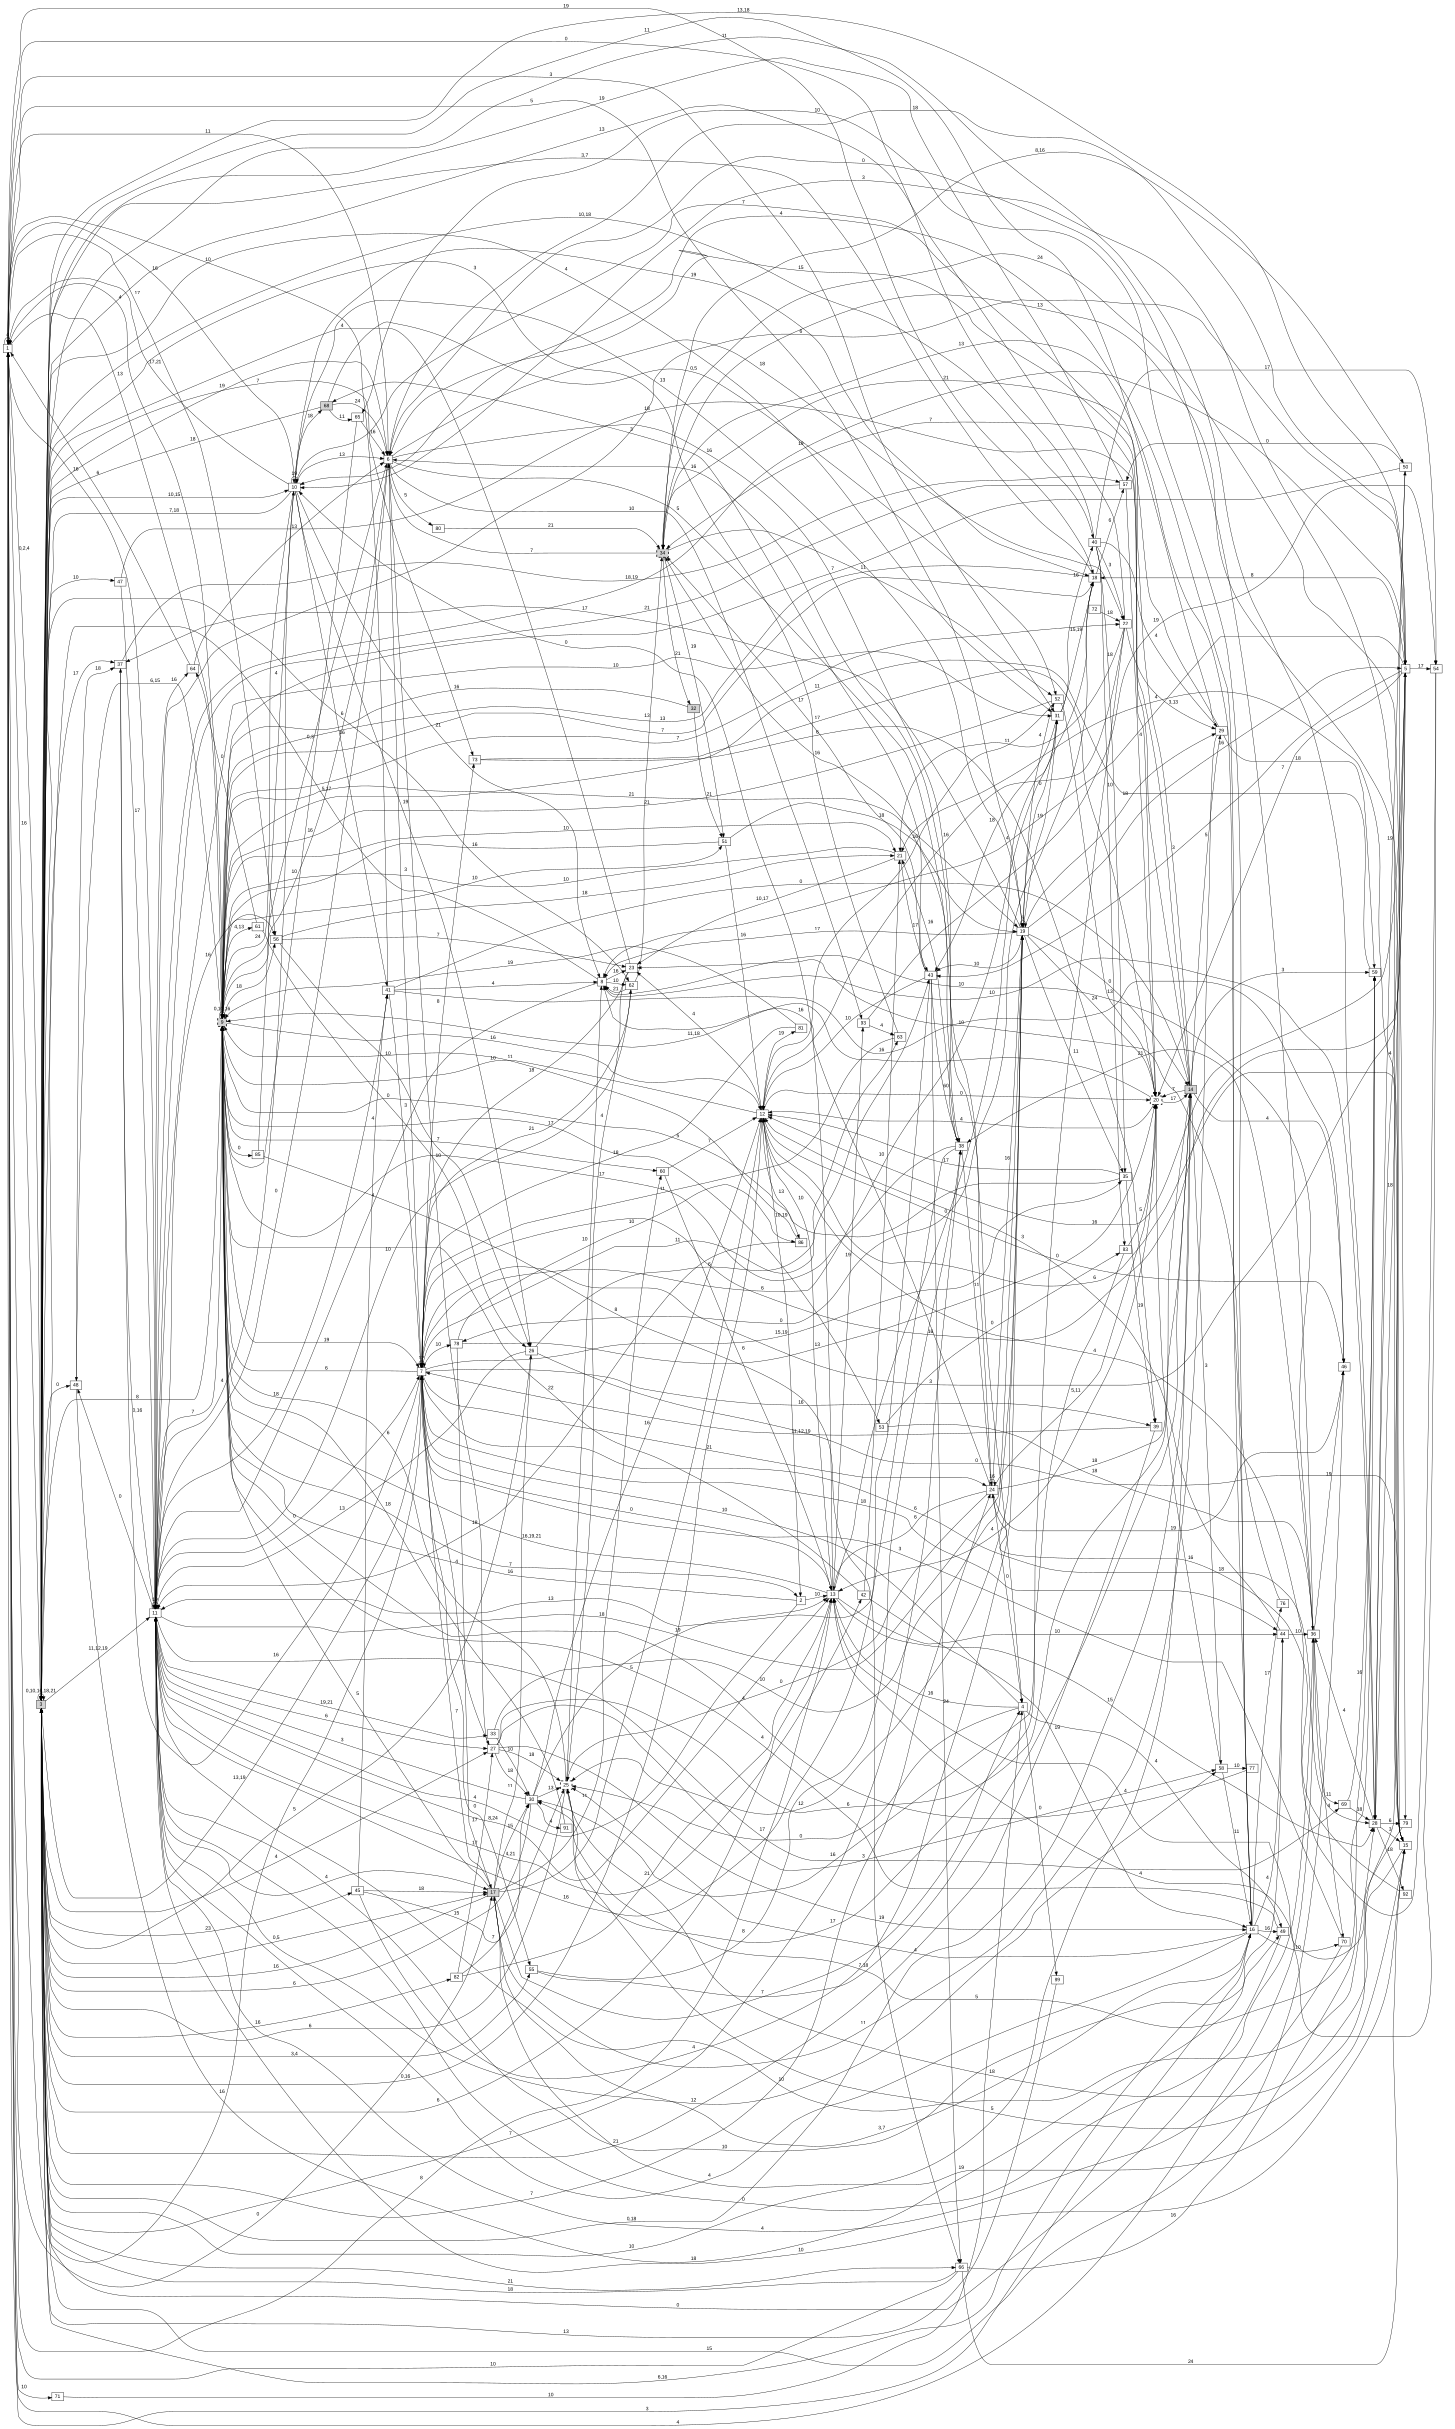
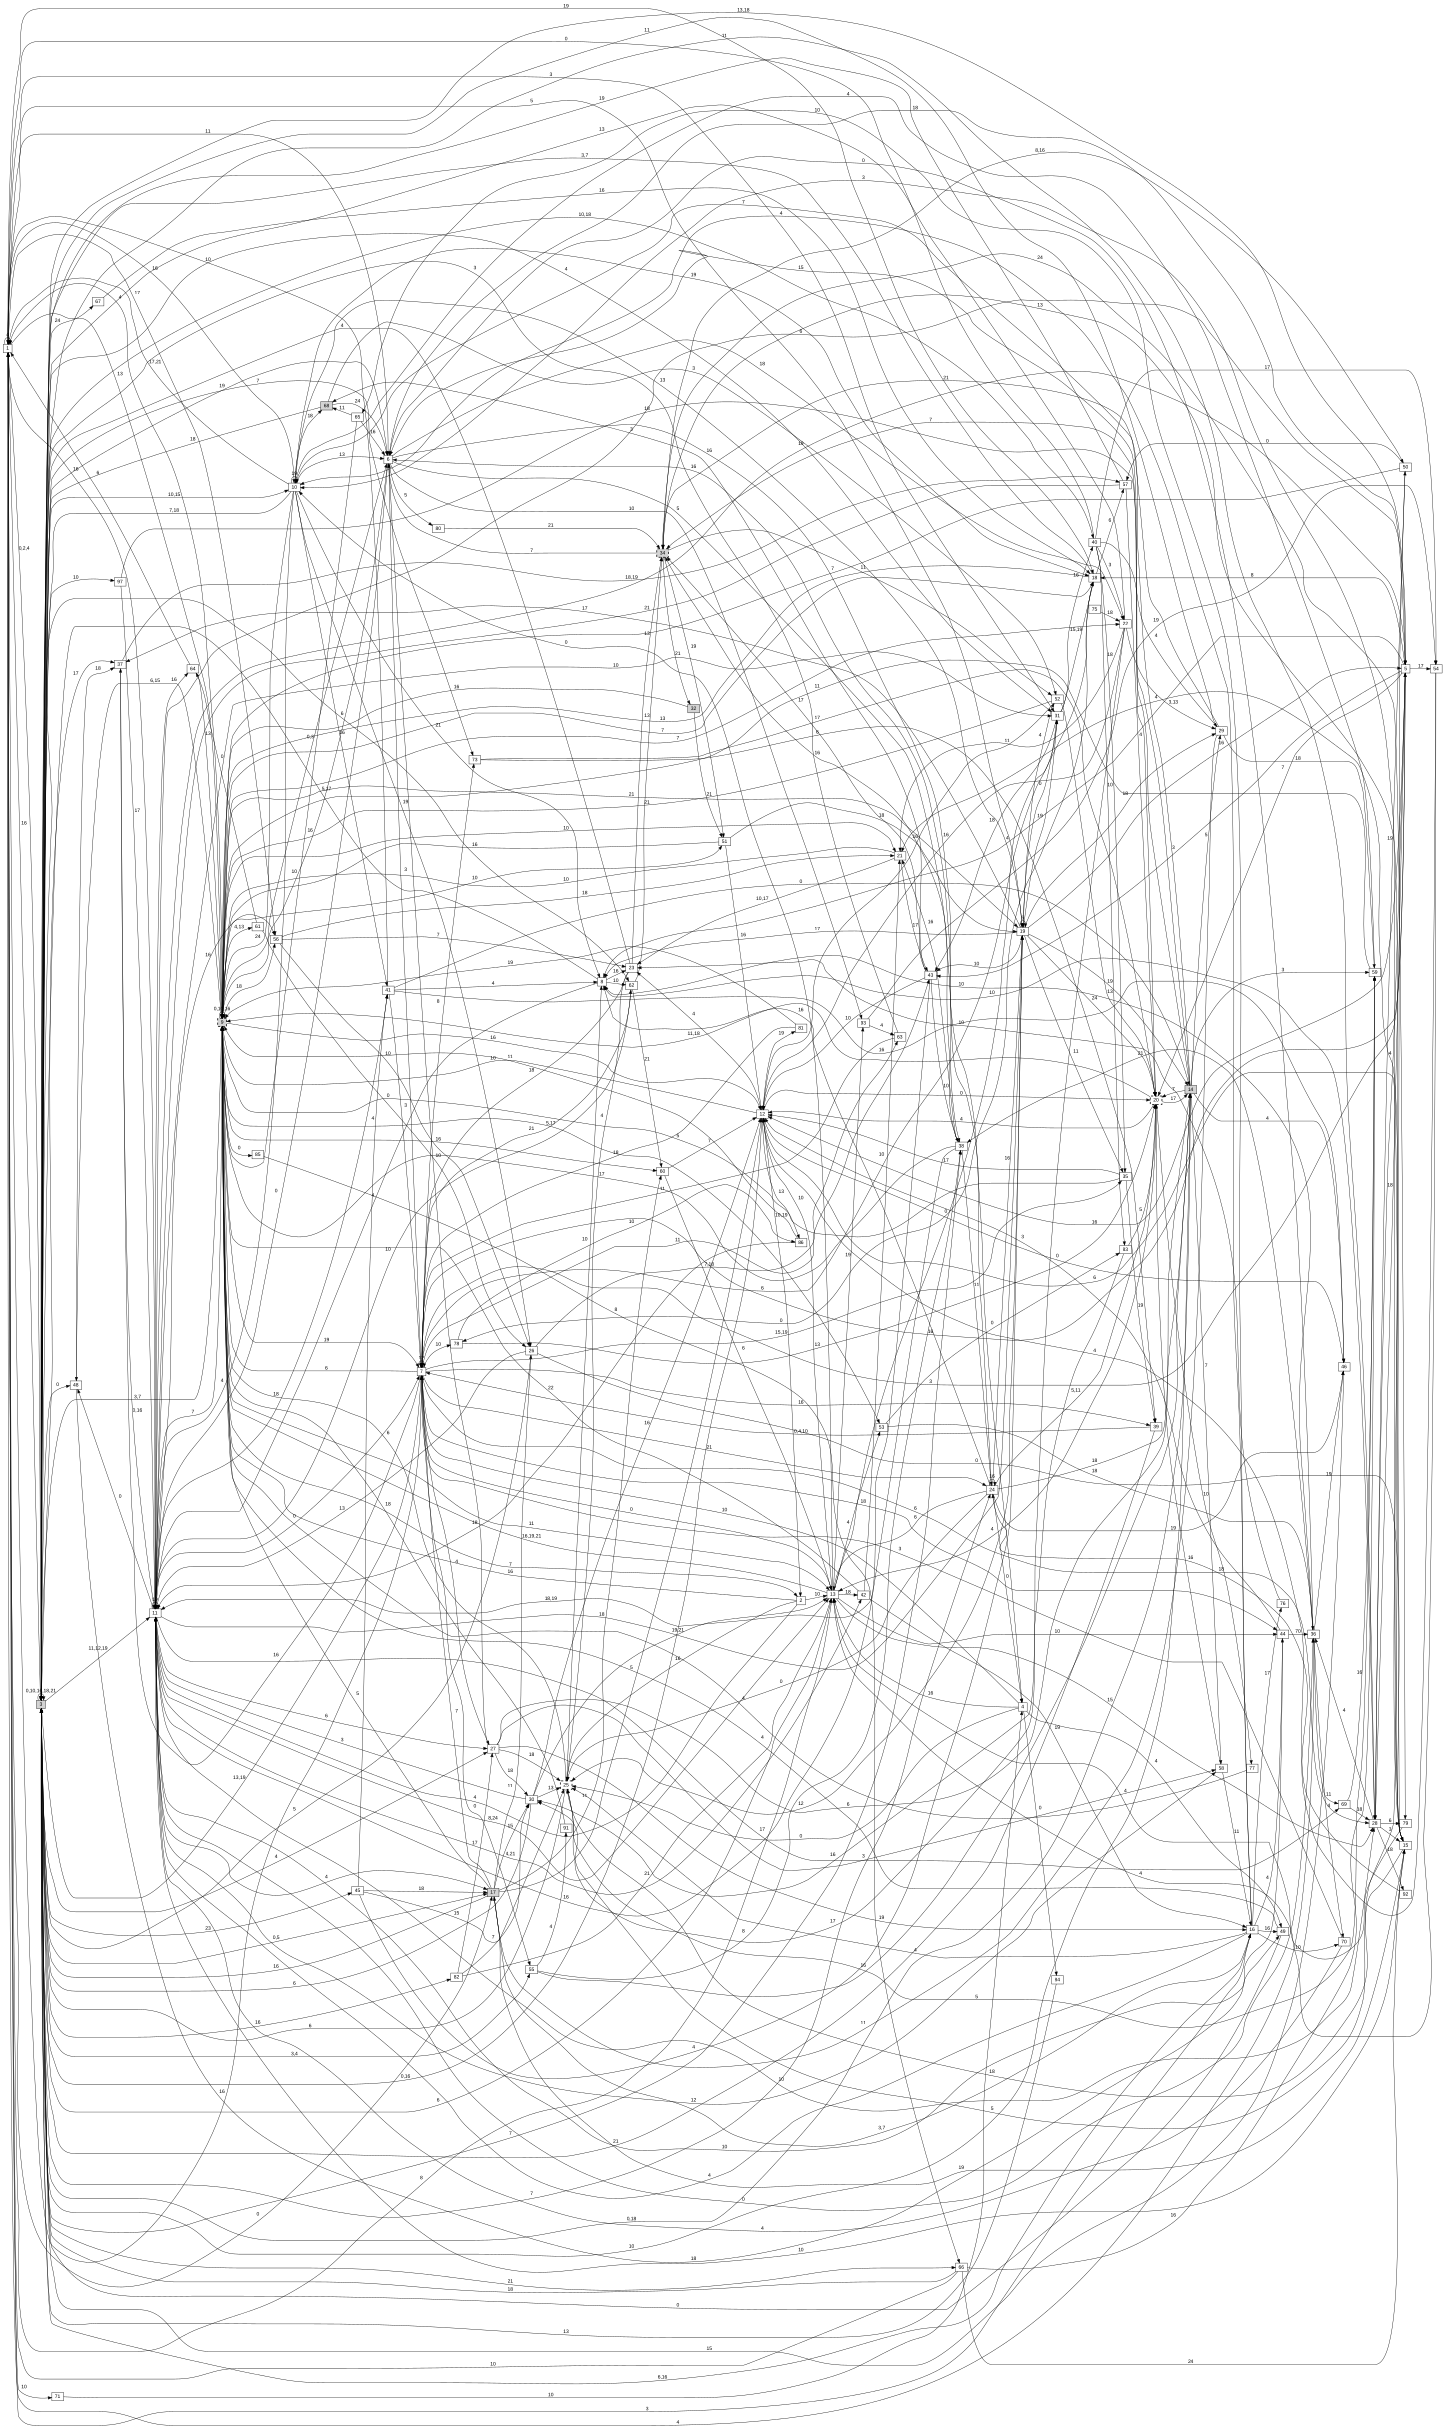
node "67": added
edge "68" -> "52": label "0,5" -> "3"
edge "68" -> "65": reversed
edge "64" -> "6": now "64" -> "9"
node "47": label "47" -> "97"
node "72": label "72" -> "75"
edge "16" -> "34": now "23" -> "34"
edge "85" -> "10": now "59" -> "10"
edge "19" -> "14": label "0" -> "19"
edge "62" -> "8": now "62" -> "60"
edge "43" -> "38": label "60" -> "10"
edge "9" -> "53": label "17" -> "5,17"
edge "9" -> "60": label "7" -> "16"
edge "26" -> "63": label "6" -> "7,18"
edge "14" -> "58": label "3" -> "7"
edge "3" -> "9": label "8" -> "3,7"
edge "39" -> "7": label "11,12,19" -> "0,4,10"
edge "9" -> "13": added, label "11"
edge "13" -> "53": added, label "4"
edge "13" -> "42": added, label "18"
edge "43" -> "11": label "13" -> "18,19"
edge "78" -> "17": removed, label "17"
edge "43" -> "66": removed, label "24"
edge "30" -> "13": label "19" -> "19,21"
edge "44" -> "36": label "10" -> "70"
edge "2" -> "25": added, label "16"
node "33": removed
edge "58" -> "77": now "20" -> "77"
edge "30" -> "91": now "55" -> "91"
edge "55" -> "14": label "7,18" -> "16"
node "89": label "89" -> "84"
edge "17" -> "4": removed, label "7"
